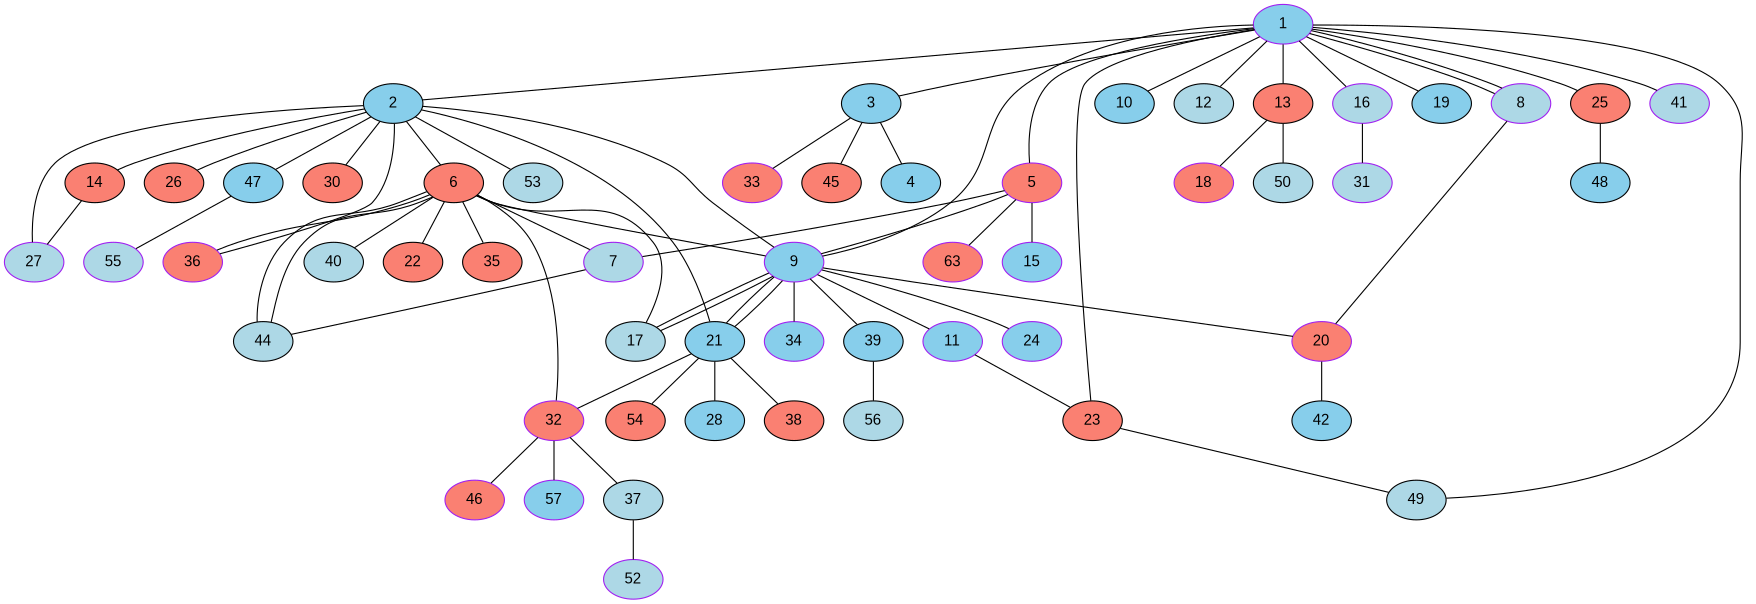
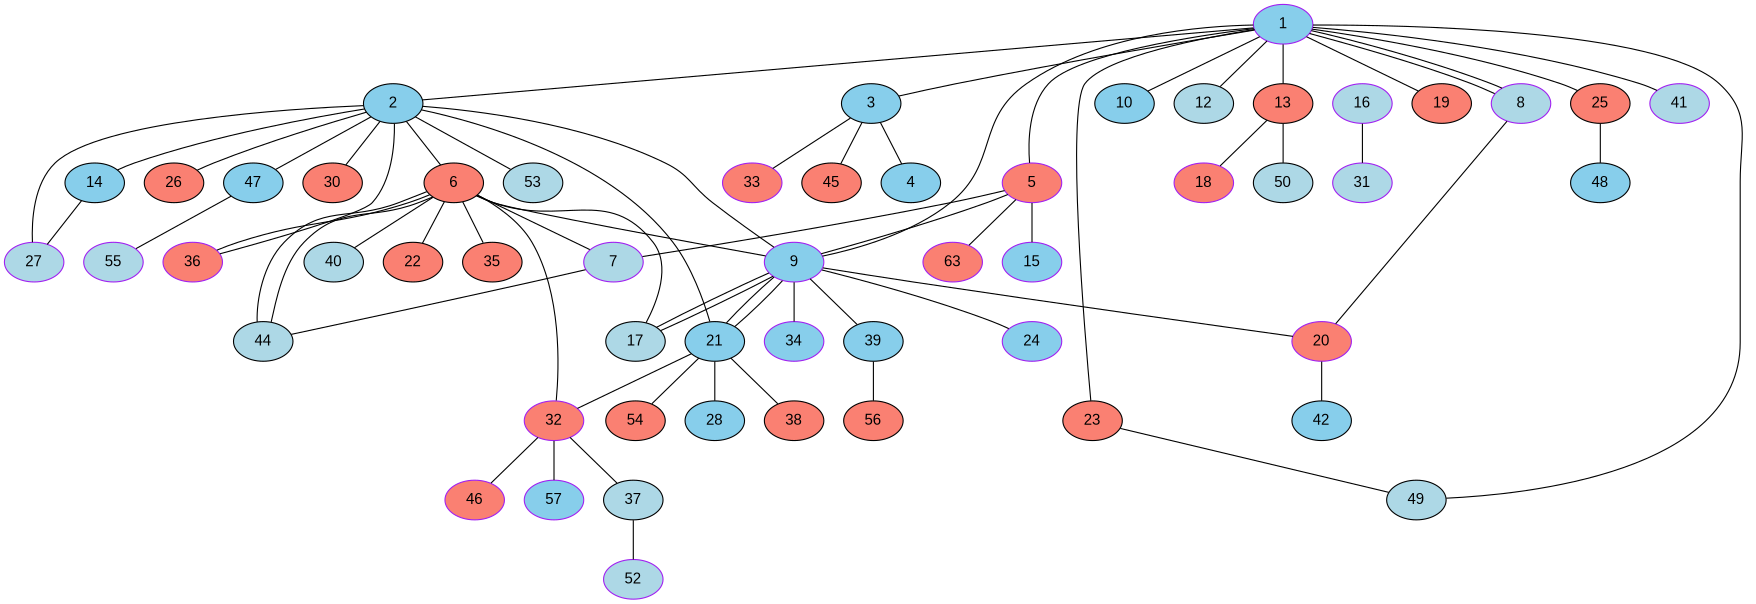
edge "1" -- "16": removed
node "19": fillcolor skyblue -> salmon
node "14": fillcolor salmon -> skyblue
node "11": removed
node "56": fillcolor lightblue -> salmon
